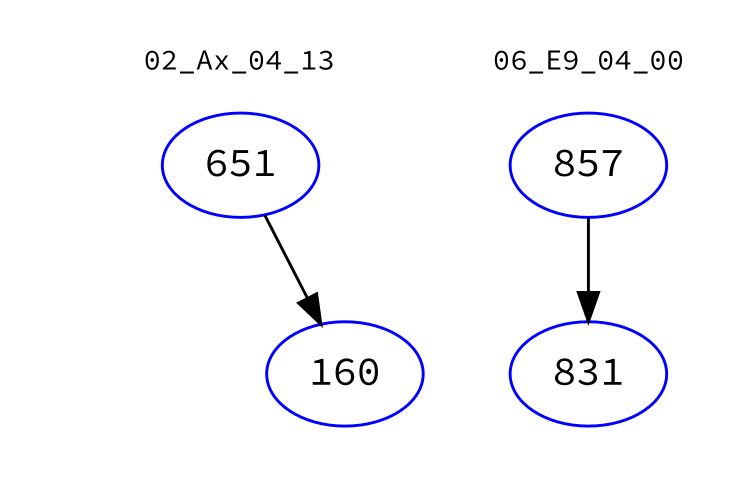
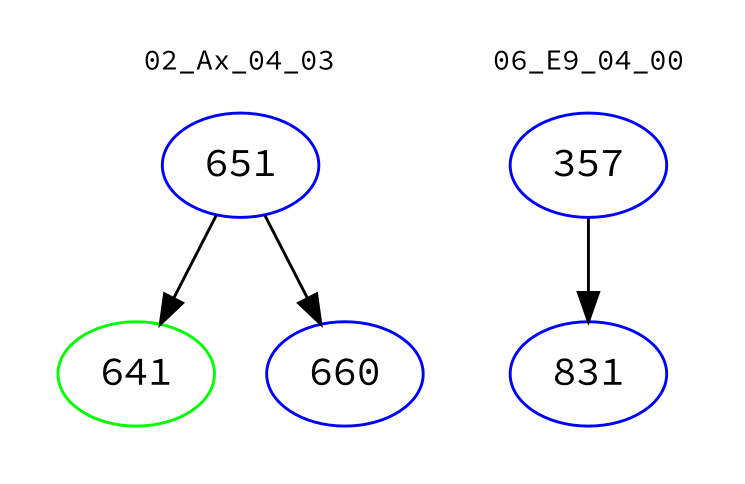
cluster "02_Ax_04_13": label "02_Ax_04_13" -> "02_Ax_04_03"
node "857": label "857" -> "357"
node "641": added
node "160": label "160" -> "660"
